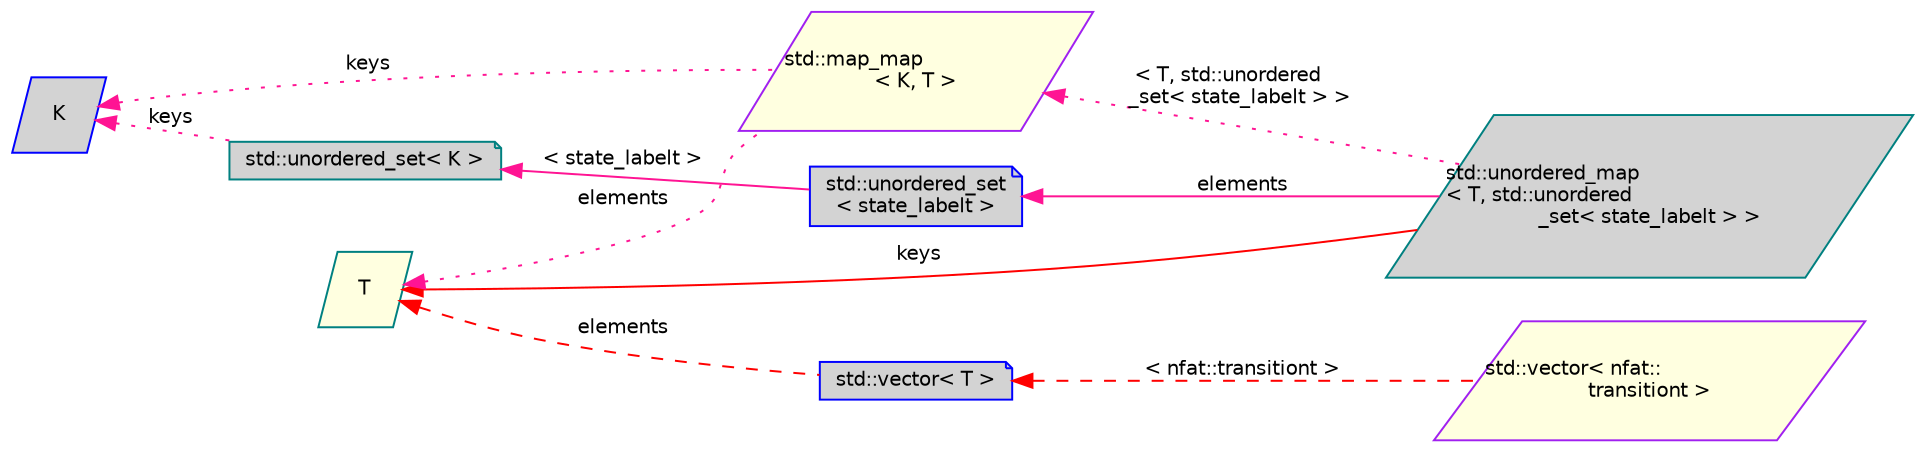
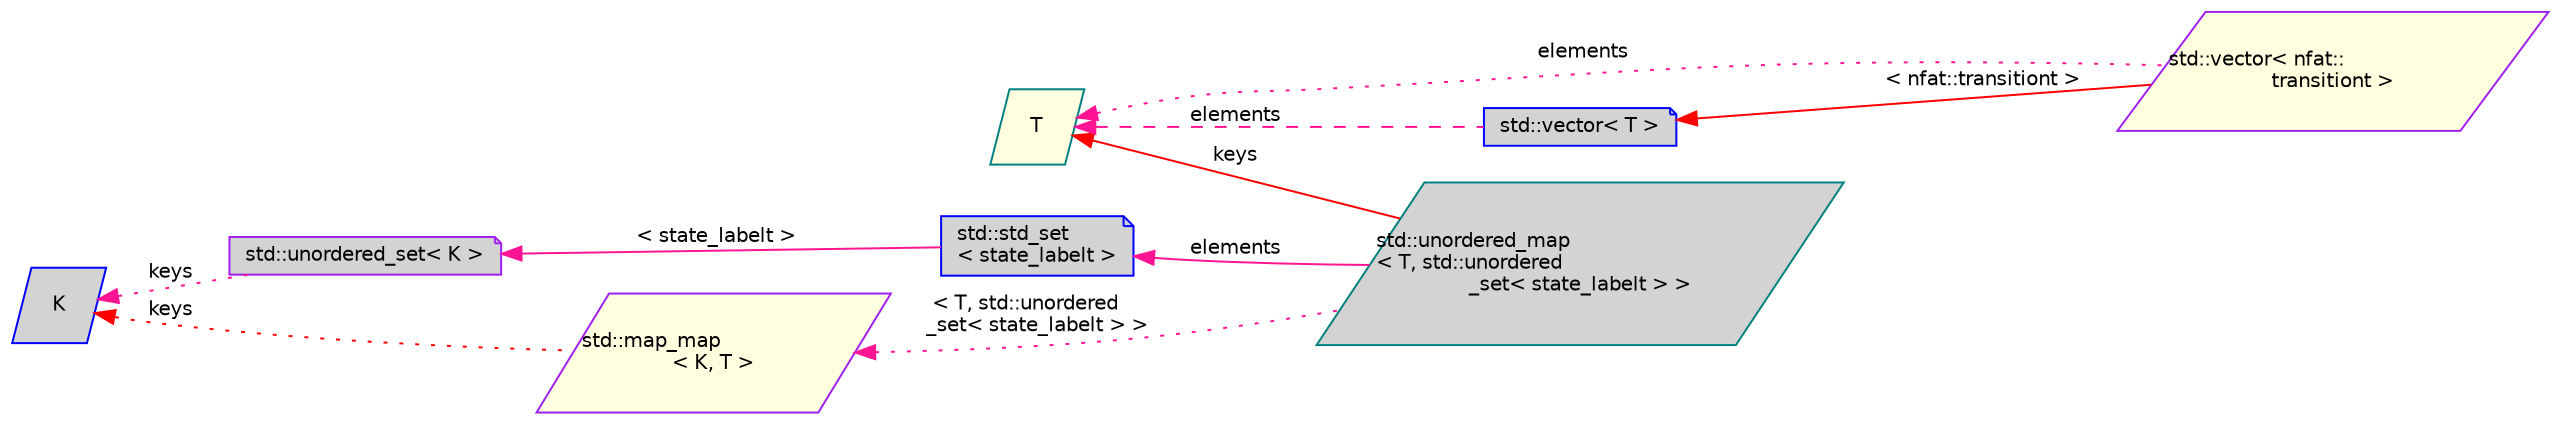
edge "std::map_map < K, T >" -> "K": color deeppink -> red
node "std::unordered_set< K >": color teal -> purple
node "std::unordered_set < state_labelt >": label "std::unordered_set < state_labelt >" -> "std::std_set < state_labelt >"
edge "std::map_map < K, T >" -> "T": now "std::vector< nfat:: transitiont >" -> "T"
edge "std::vector< T >" -> "T": color red -> deeppink
edge "std::vector< nfat:: transitiont >" -> "std::vector< T >": style dashed -> solid
